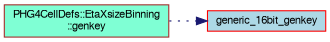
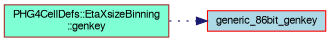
node "generic_16bit_genkey": label "generic_16bit_genkey" -> "generic_86bit_genkey"
